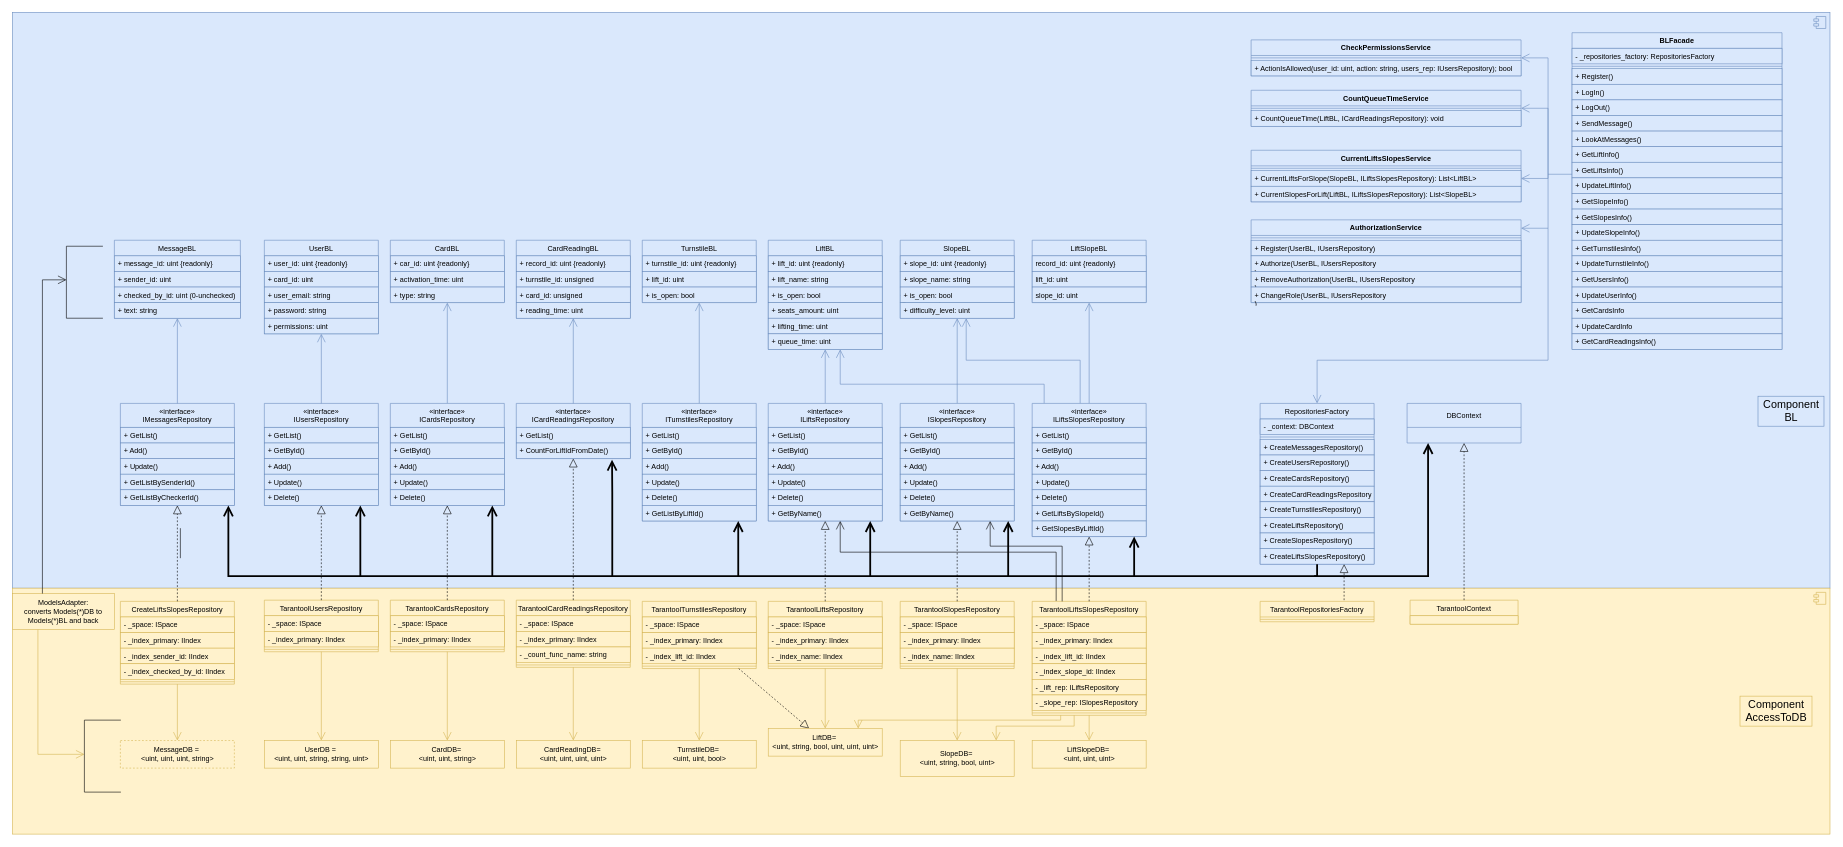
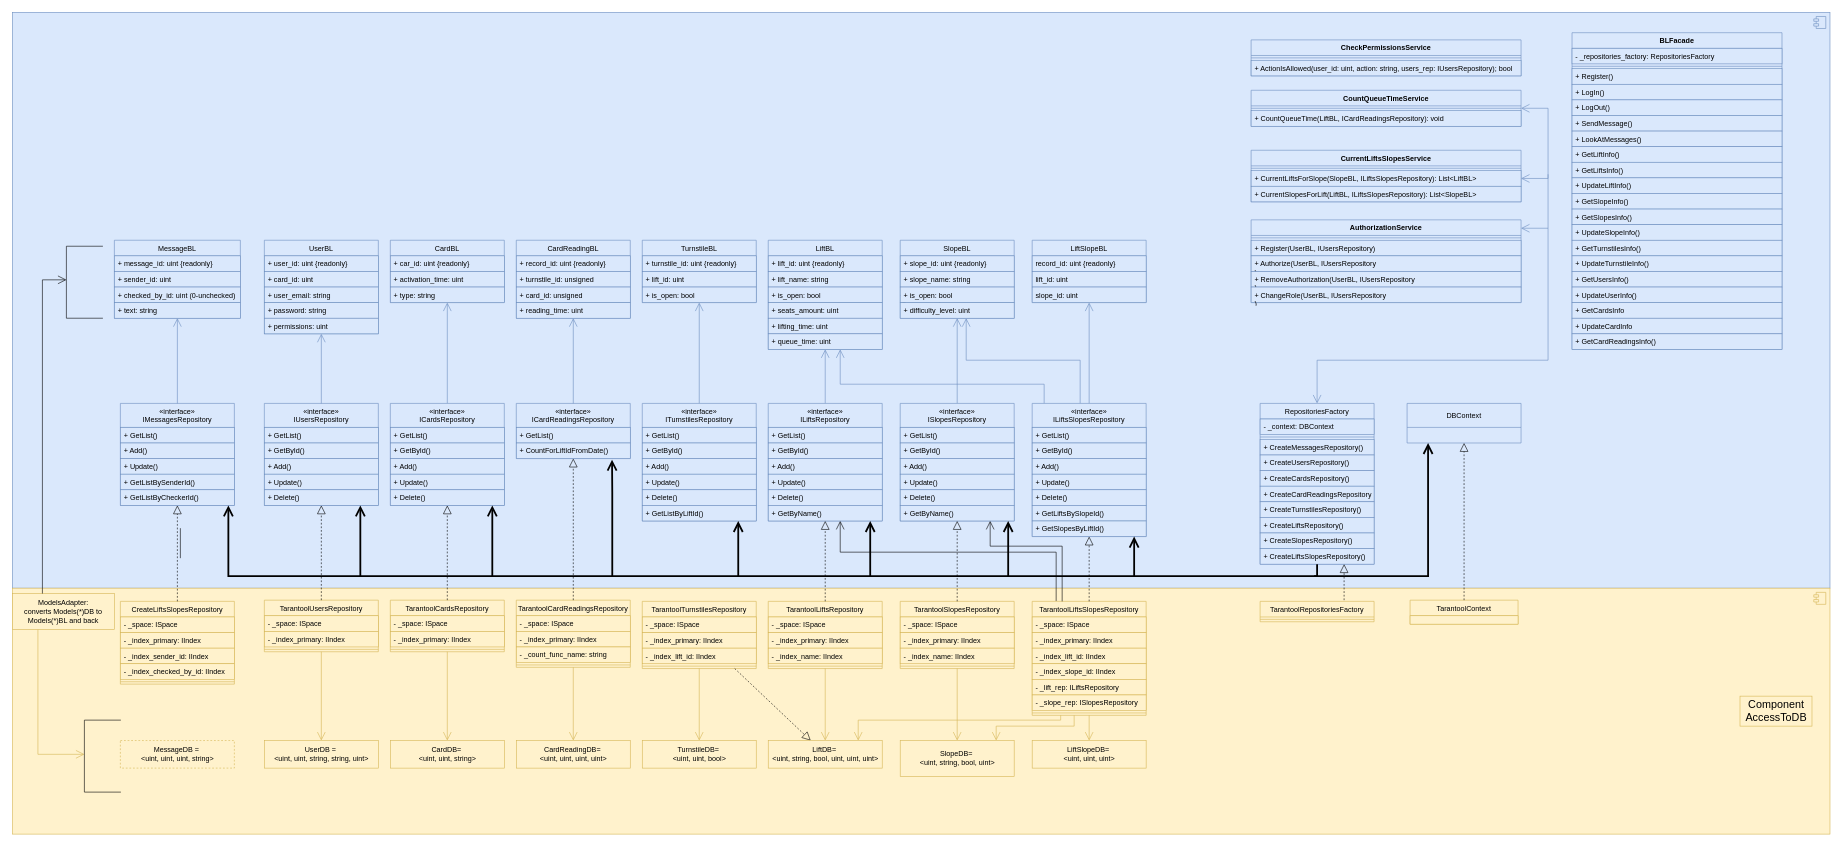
edge "BLFacade" -> "CheckPermissionsService": removed
node "ComponentBL": removed
edge "CreateLiftsSlopesRepository" -> "MessageDB = <uint, uint, uint, string>": removed
node "LiftDB= <uint, string, bool, uint, uint, uint>": moved (825, 743) -> (825, 755)
